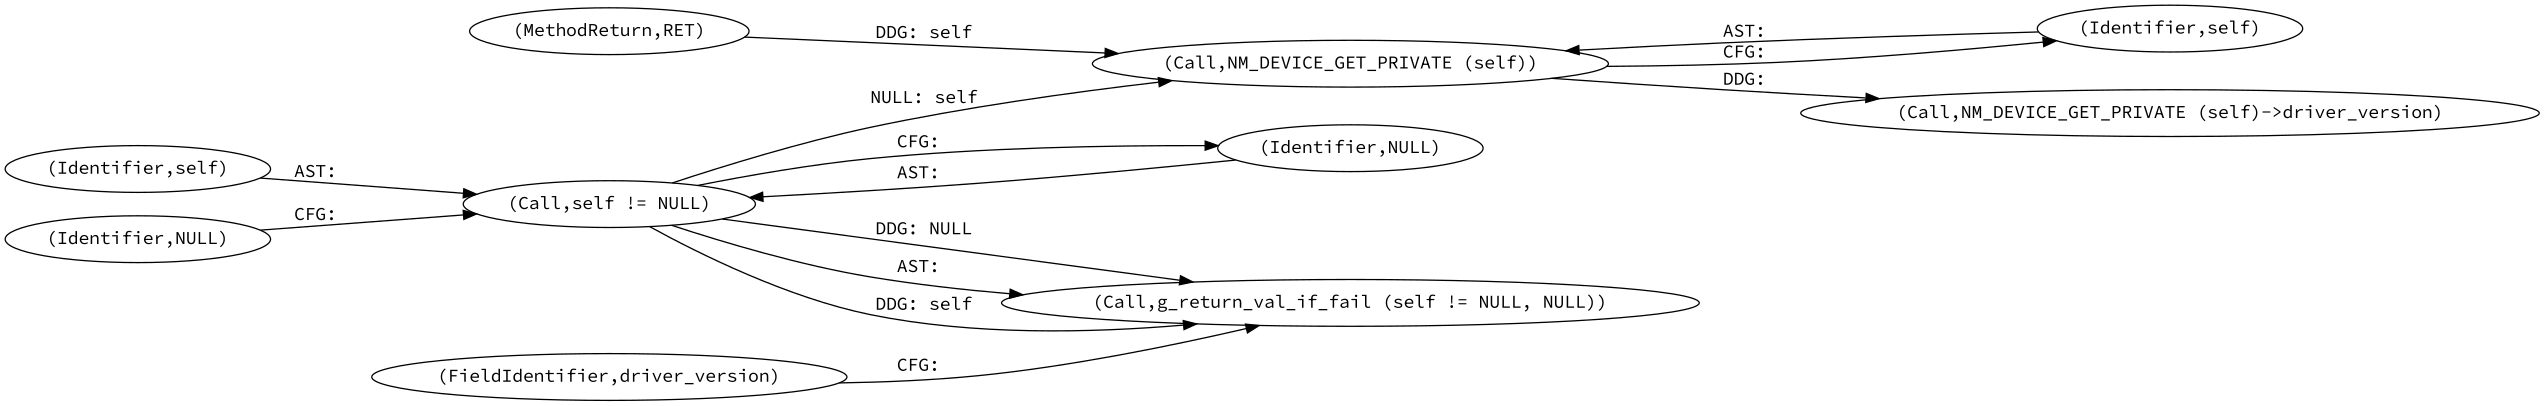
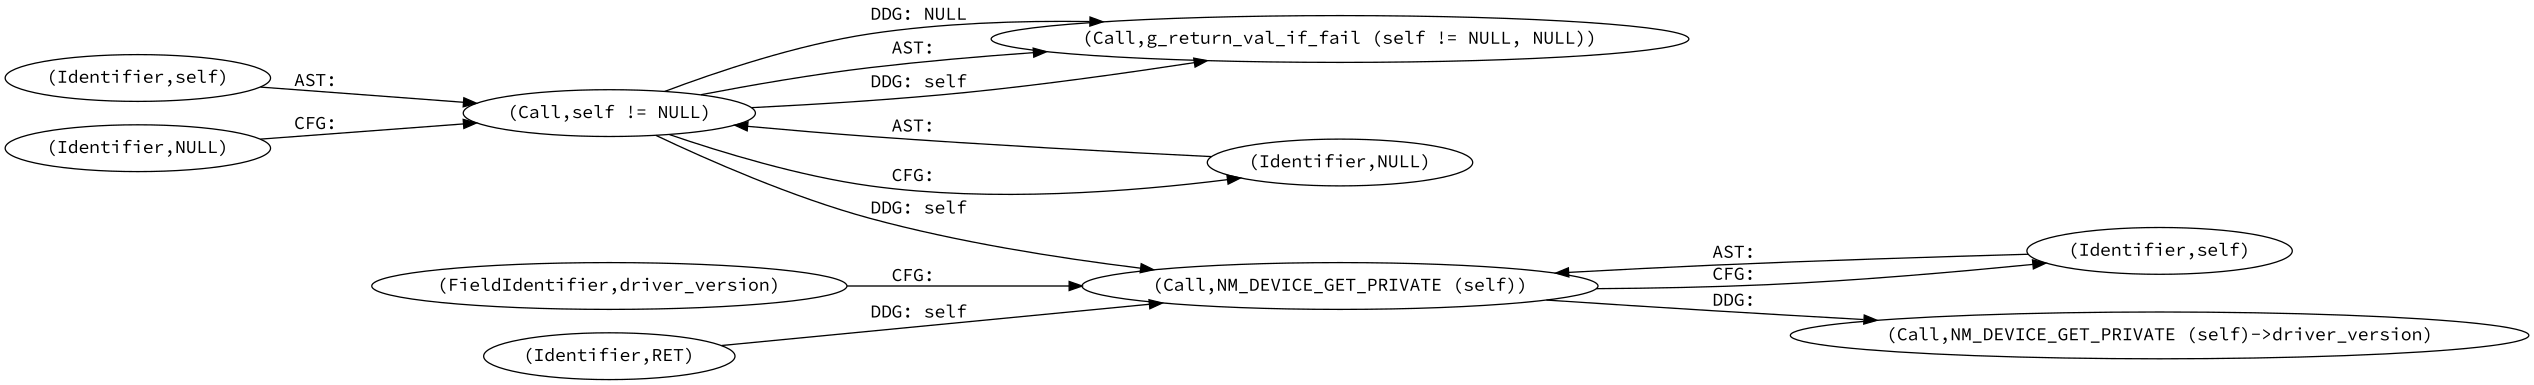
node "(MethodReturn,RET)": label "(MethodReturn,RET)" -> "(Identifier,RET)"
edge "(Call,self != NULL)" -> "(Call,NM_DEVICE_GET_PRIVATE (self))": label "NULL: self" -> "DDG: self"
edge "(FieldIdentifier,driver_version)" -> "(Call,g_return_val_if_fail (self != NULL, NULL))": now "(FieldIdentifier,driver_version)" -> "(Call,NM_DEVICE_GET_PRIVATE (self))"
